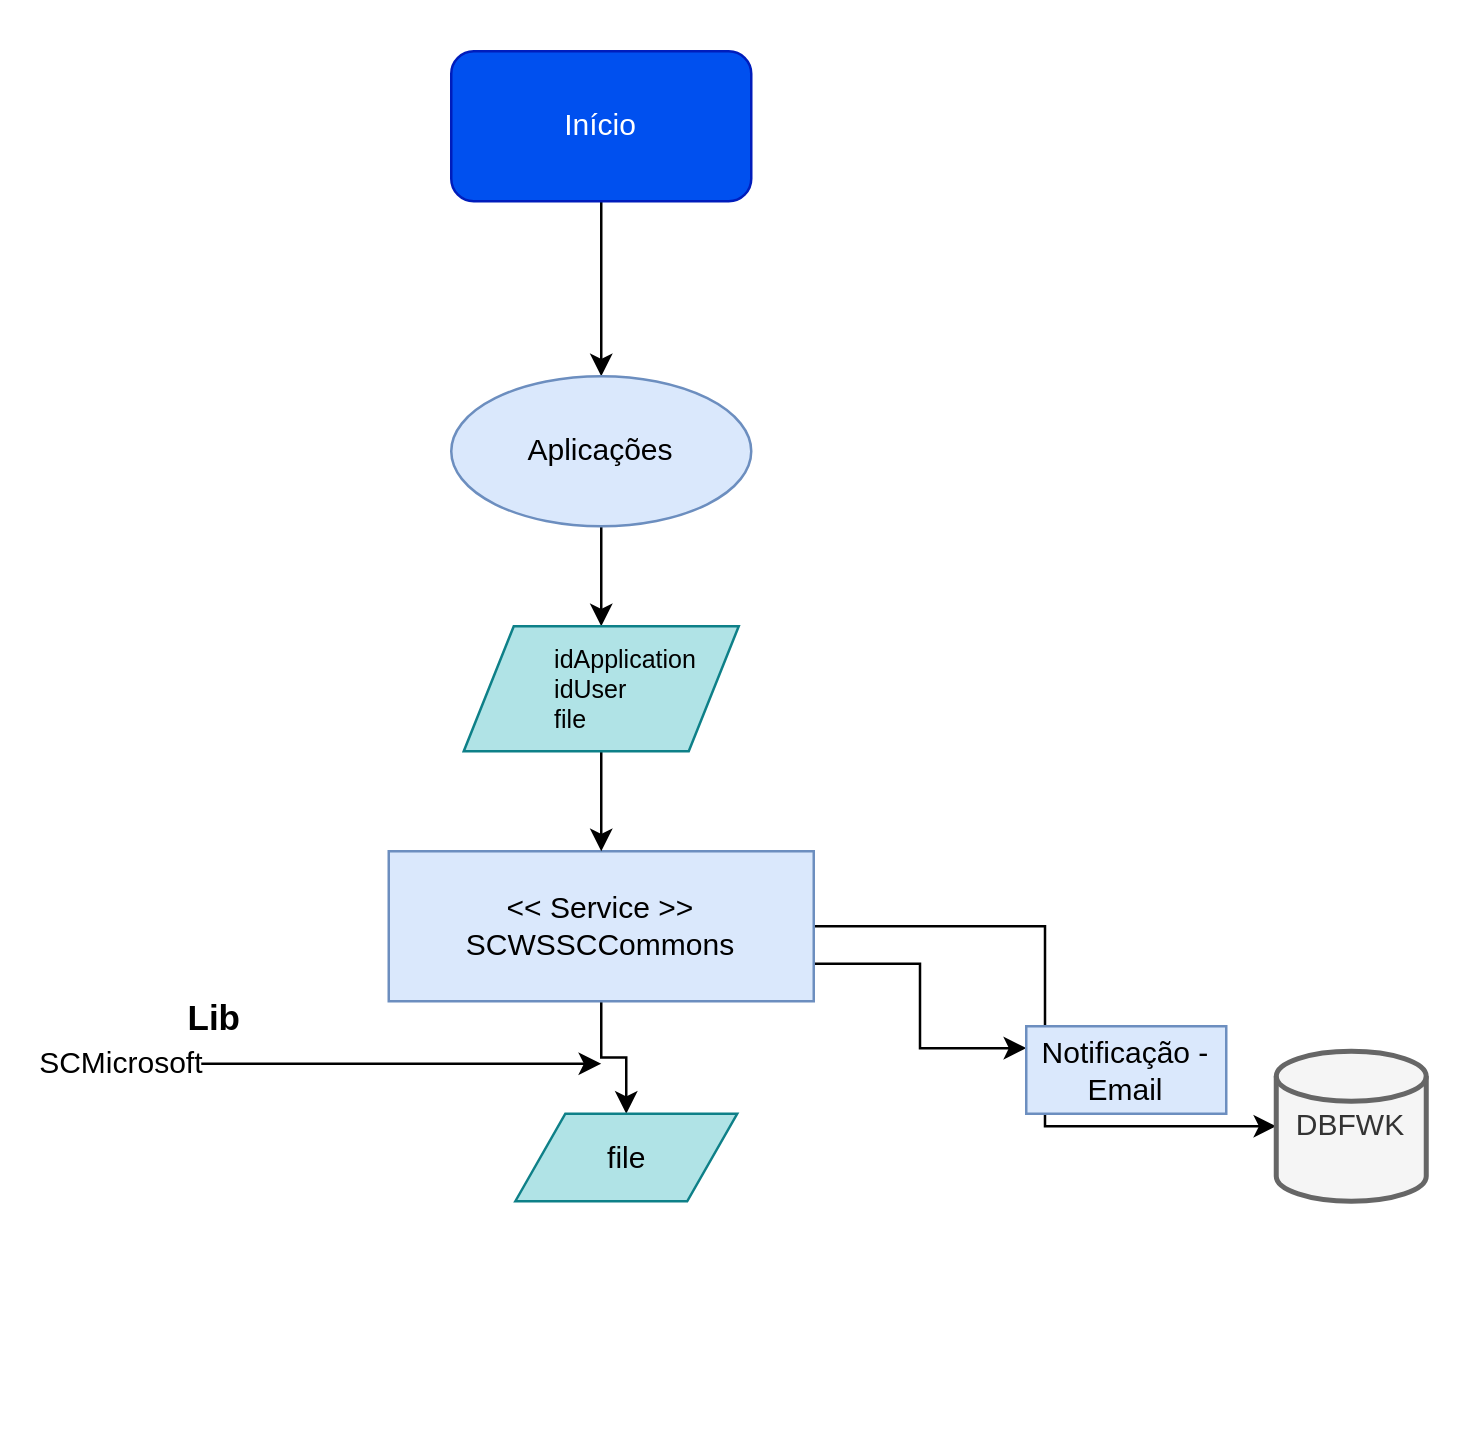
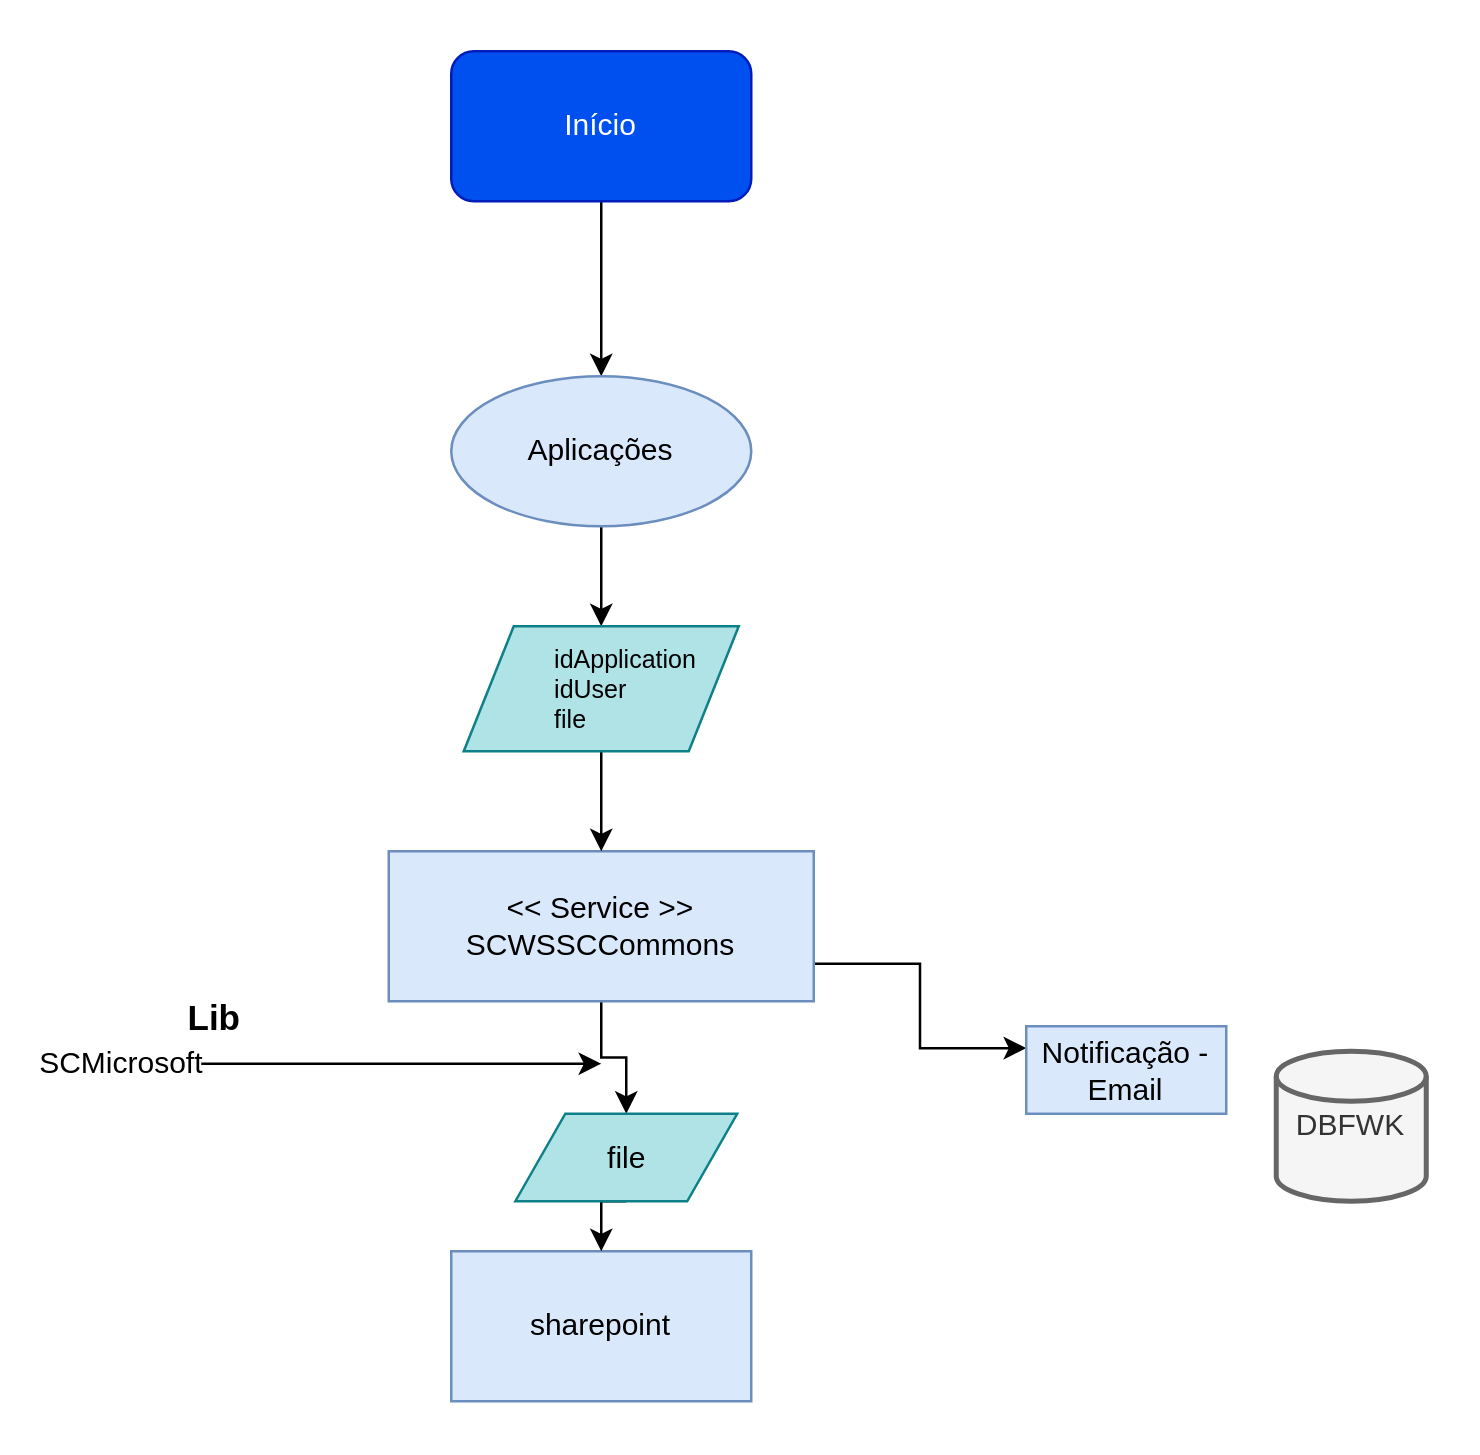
edge "<< Service >> SCWSSCCommons" -> "DBFWK": removed
edge "file" -> "sharepoint": added
node "sharepoint": added
